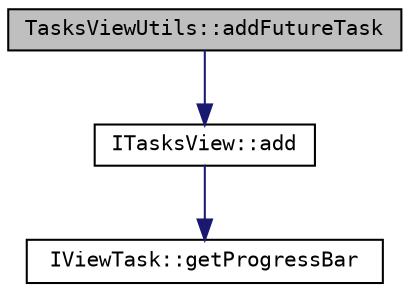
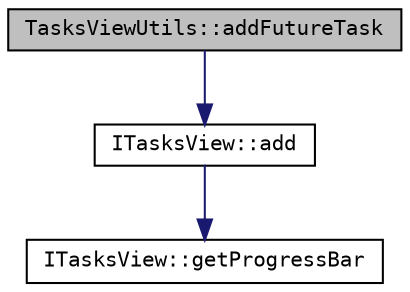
node "IViewTask::getProgressBar": label "IViewTask::getProgressBar" -> "ITasksView::getProgressBar"
